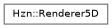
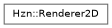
node "Hzn::Renderer5D": label "Hzn::Renderer5D" -> "Hzn::Renderer2D"
